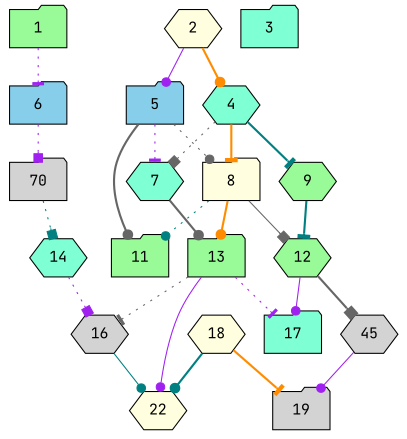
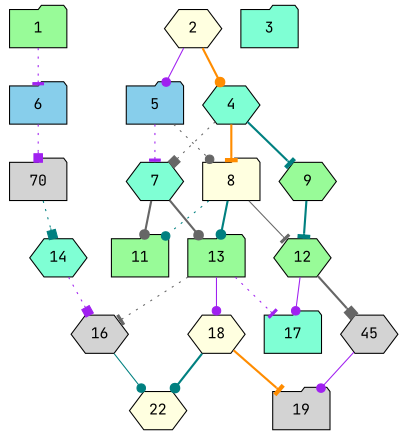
edge "5" -> "11": now "7" -> "11"
edge "8" -> "13": color darkorange -> teal
edge "8" -> "12": arrowhead box -> tee
edge "13" -> "22": now "13" -> "18"
